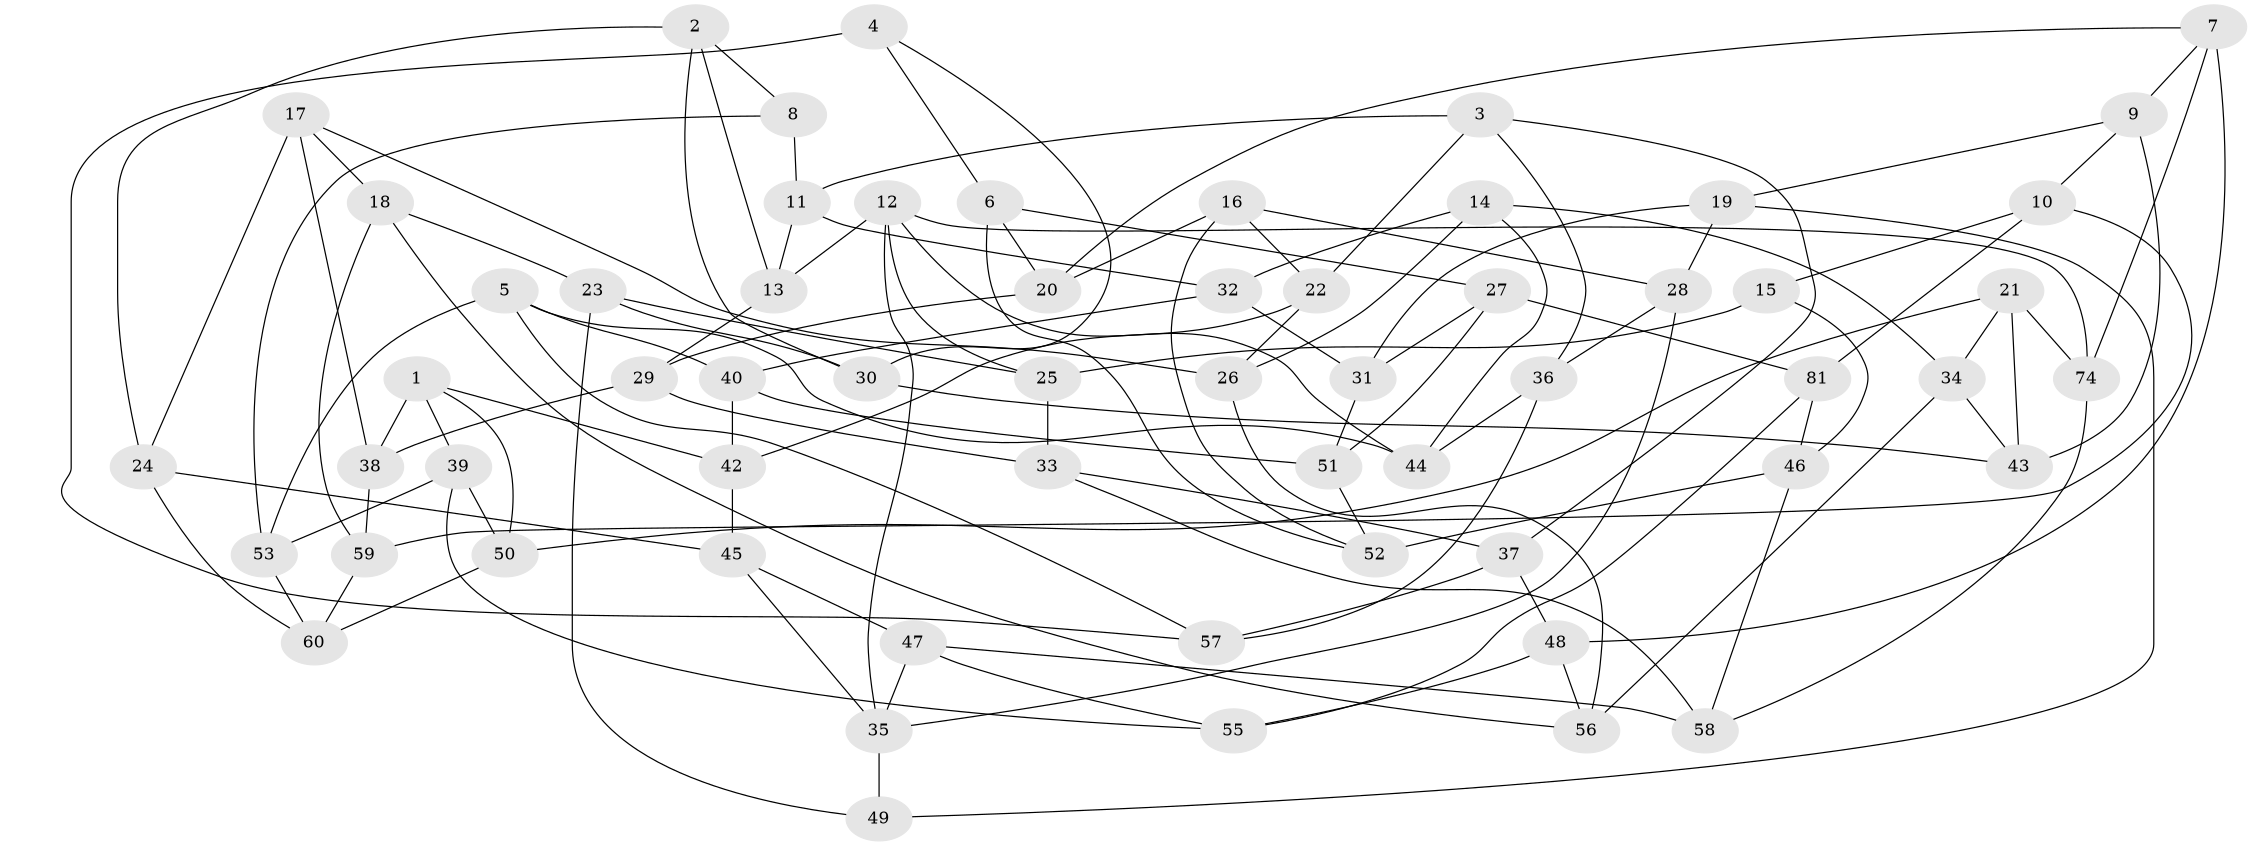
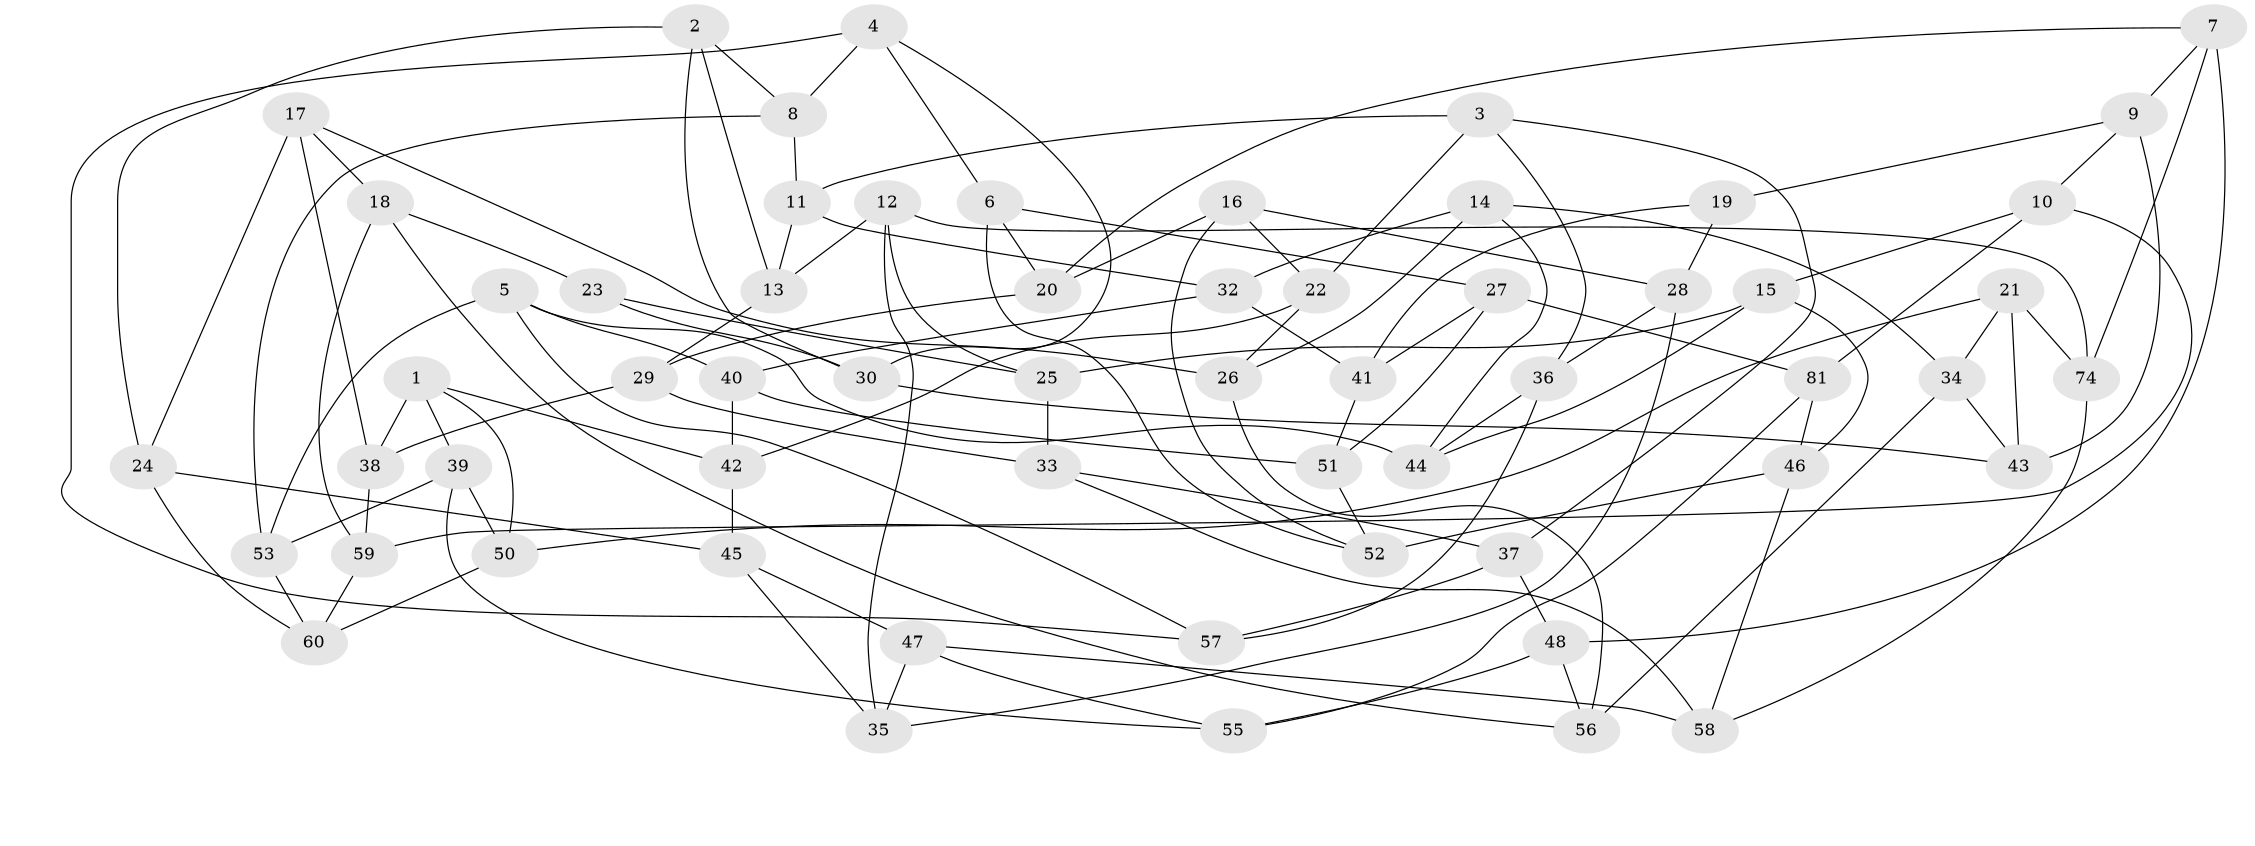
edge "4" -- "8": added
edge "12" -- "44": now "15" -- "44"
node "31": label "31" -> "41"
node "49": removed
